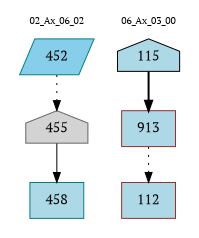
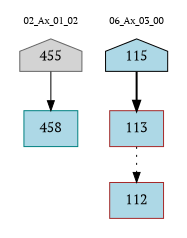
cluster "02_Ax_06_02": label "02_Ax_06_02" -> "02_Ax_01_02"
node "452": removed
node "913": label "913" -> "113"
